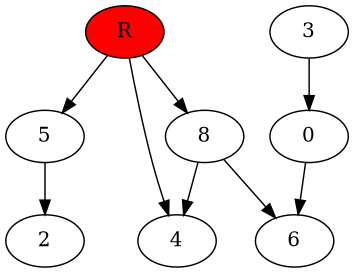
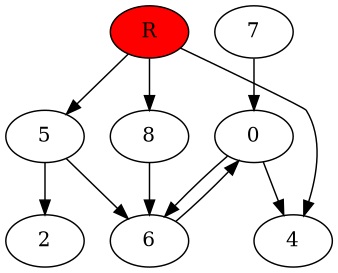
node "3": label "3" -> "7"
edge "8" -> "4": now "0" -> "4"
edge "5" -> "6": added
edge "6" -> "0": added
